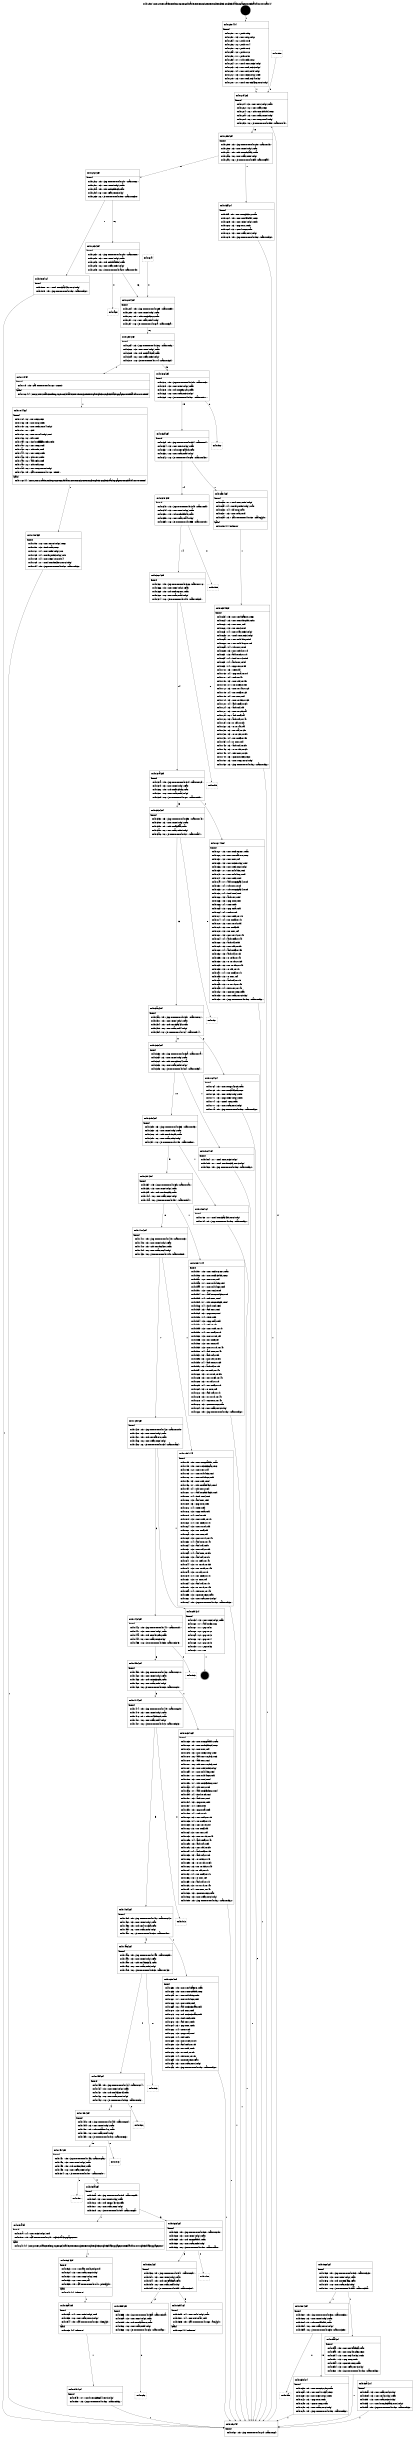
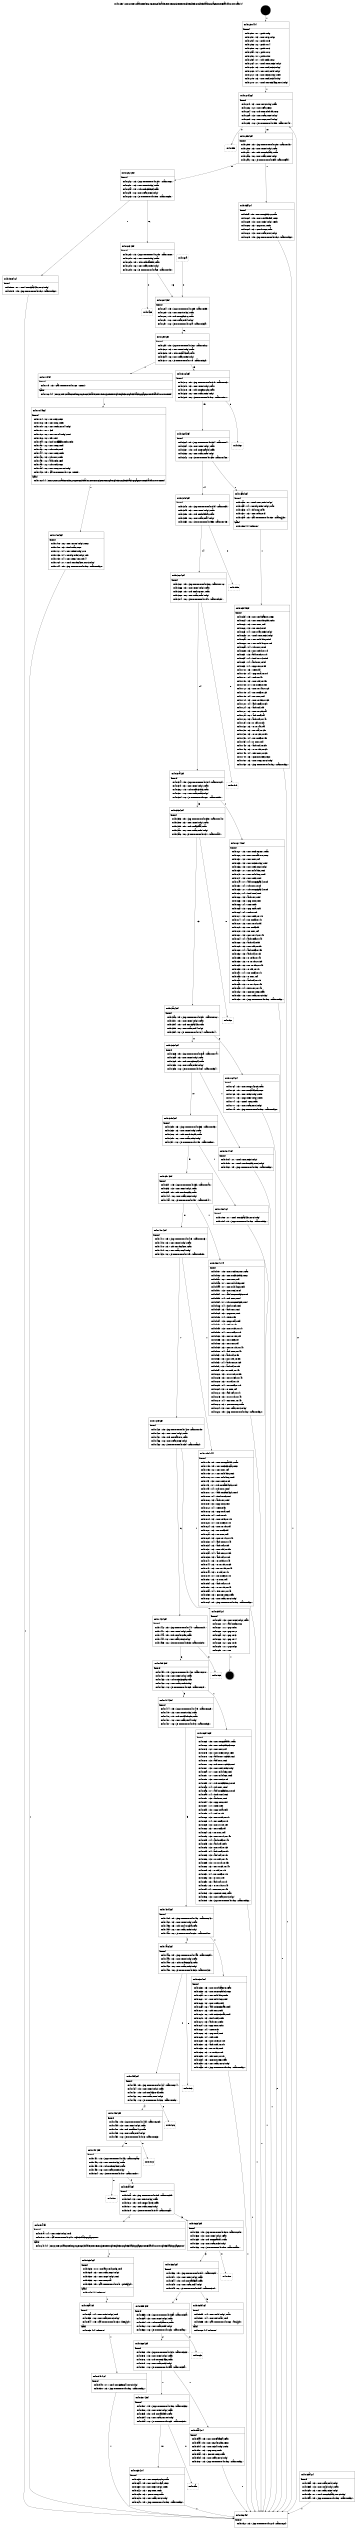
edge "0x40199e" -> "0x40127f [26]": reversed
node "0x401b73": removed
edge "0x401555 [25]" -> "0x40156e [25]": added, label "2"
